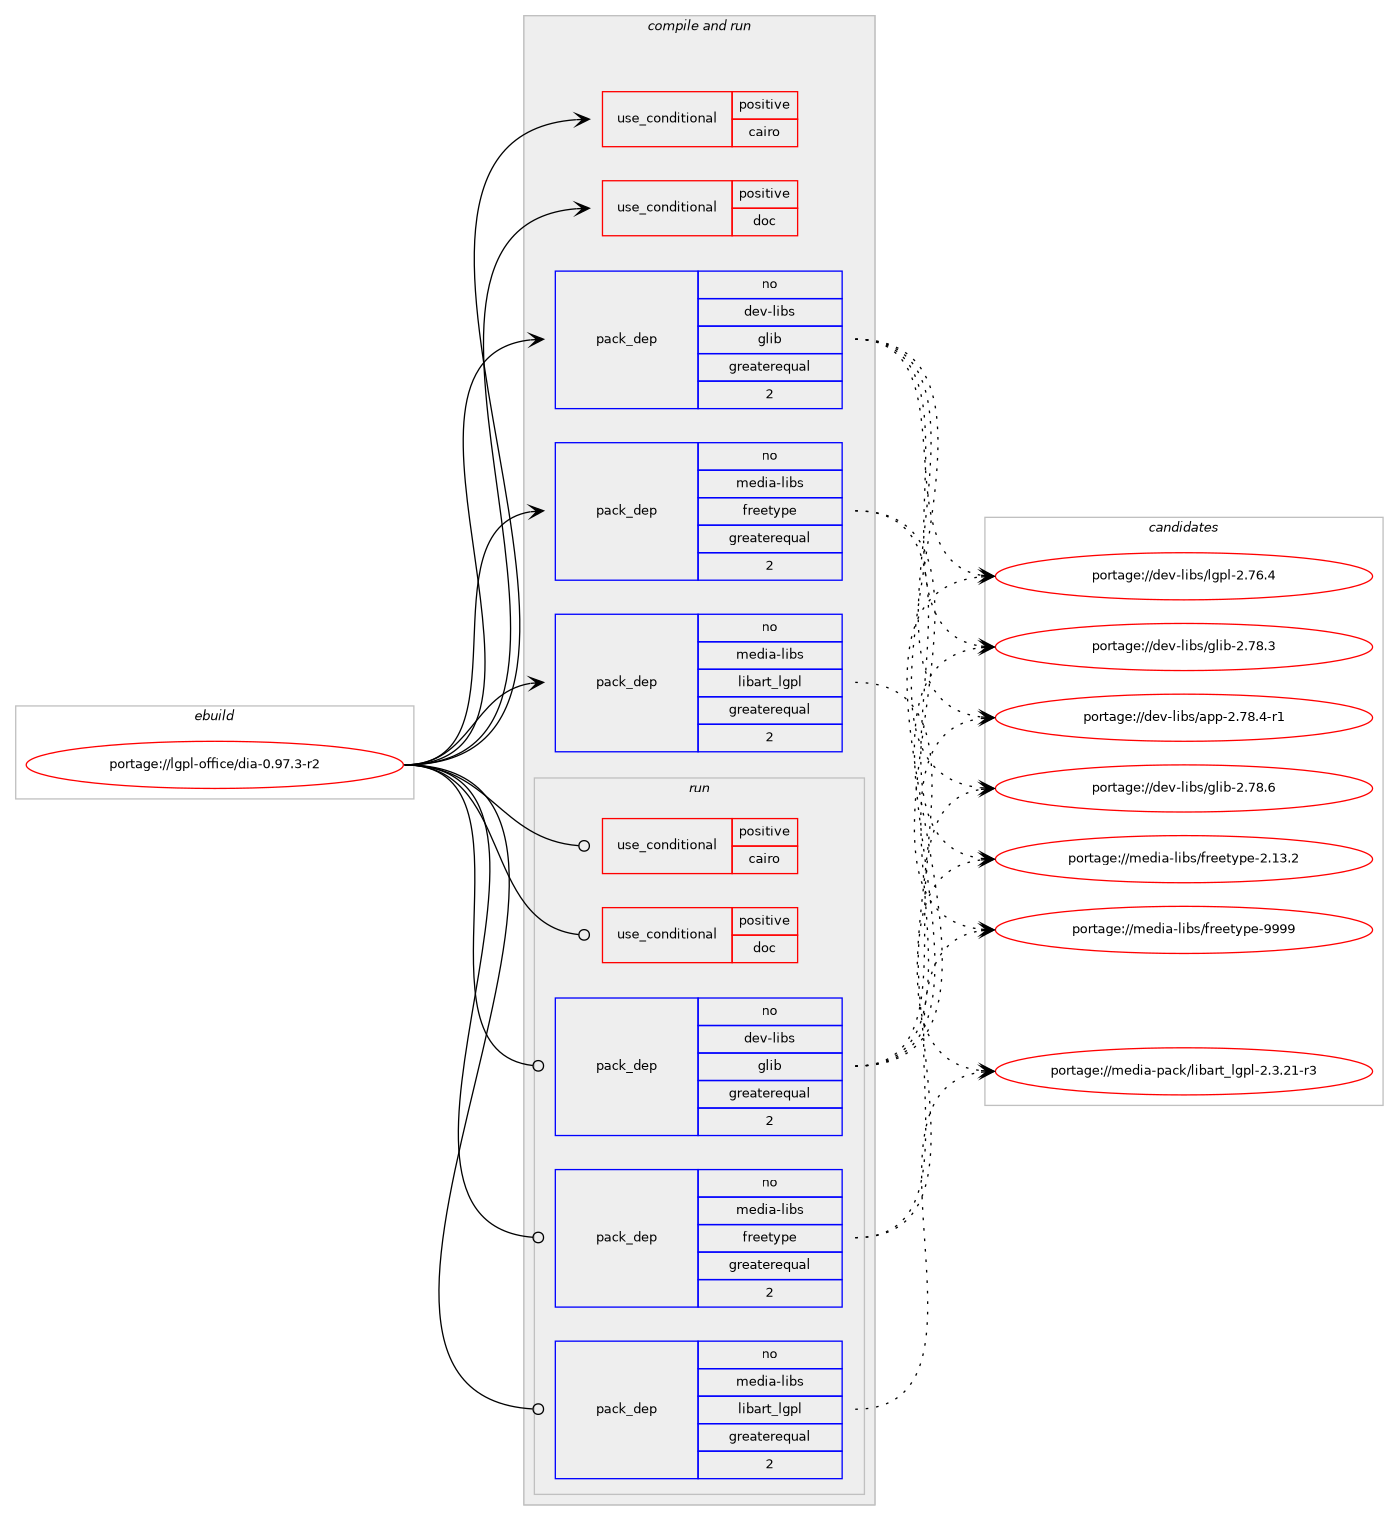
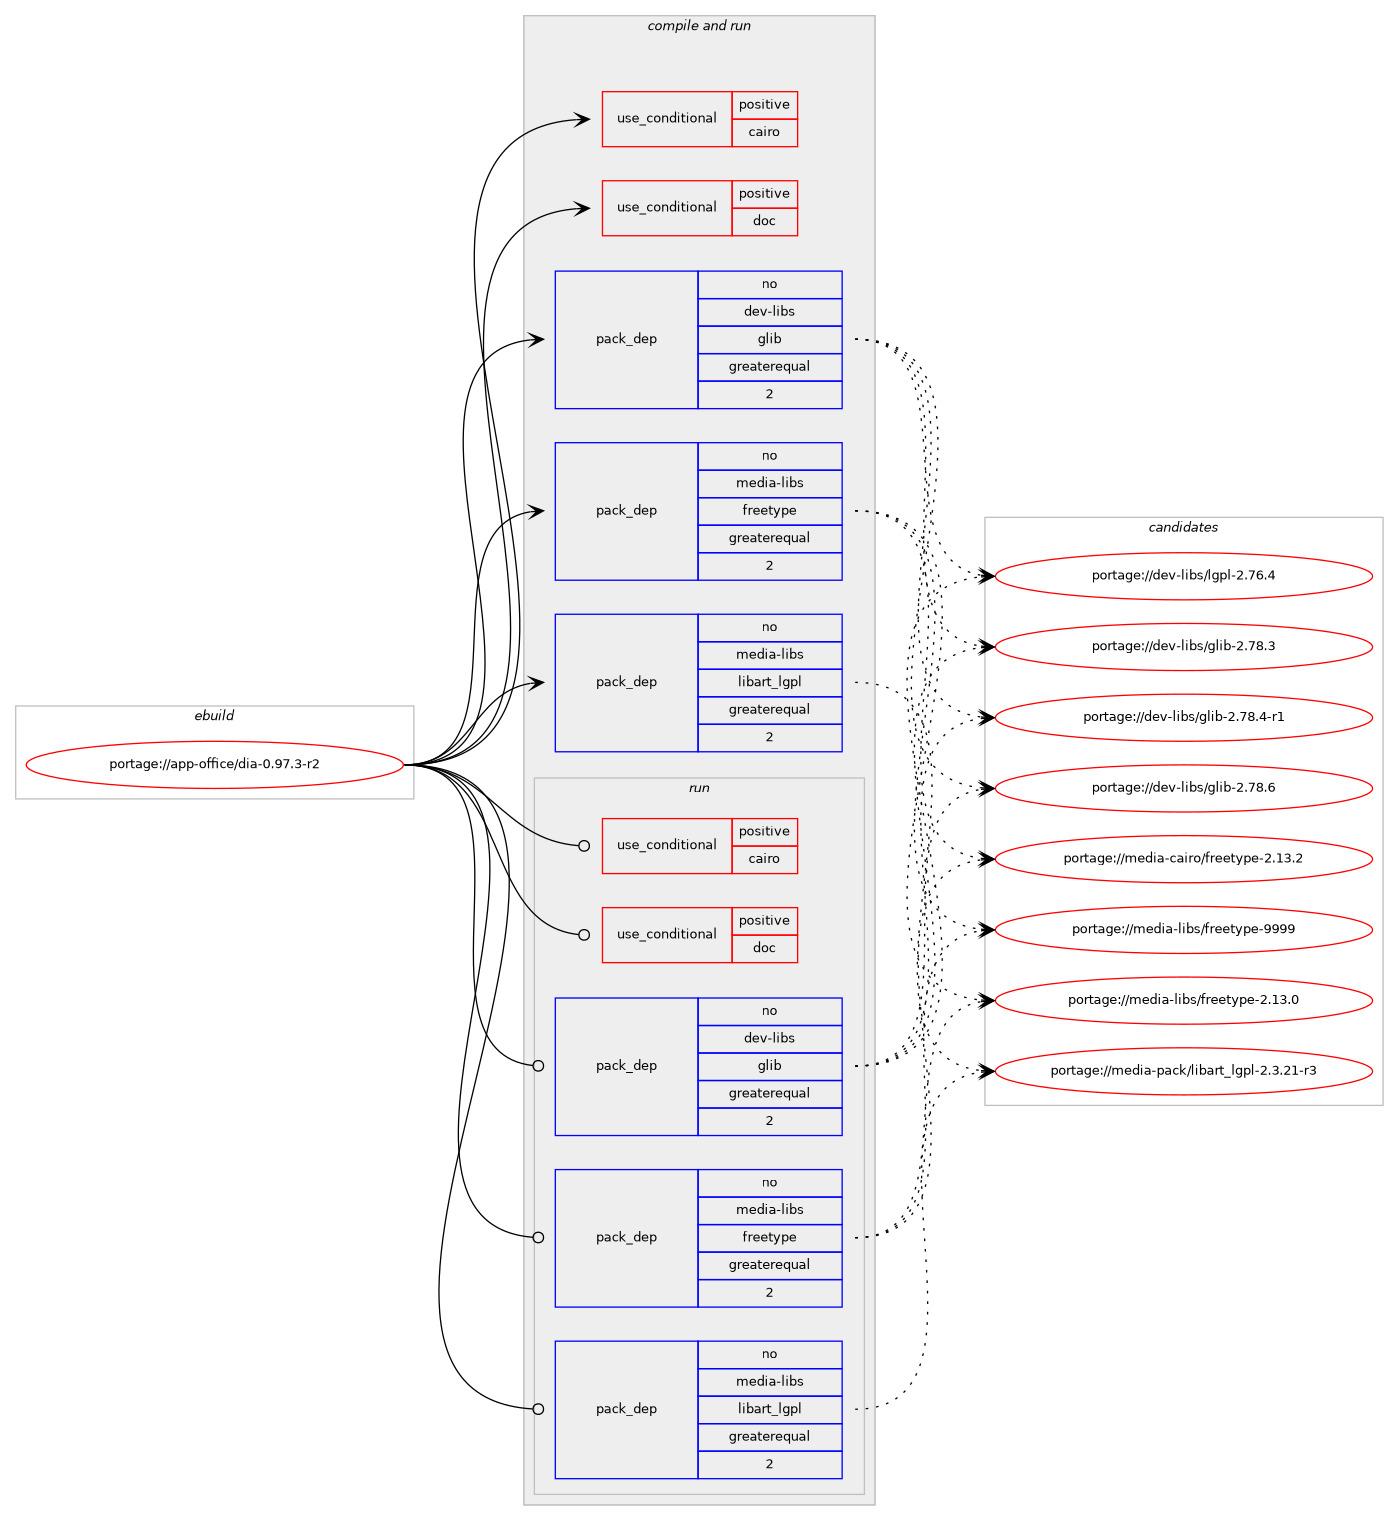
node "portage://dev-libs/app-2.78.4-r1": label "portage://dev-libs/app-2.78.4-r1" -> "portage://dev-libs/glib-2.78.4-r1"
node "portage://lgpl-office/dia-0.97.3-r2": label "portage://lgpl-office/dia-0.97.3-r2" -> "portage://app-office/dia-0.97.3-r2"
node "portage://media-libs/freetype-2.13.2": label "portage://media-libs/freetype-2.13.2" -> "portage://media-cairo/freetype-2.13.2"
node "portage://media-libs/freetype-2.13.0": added
